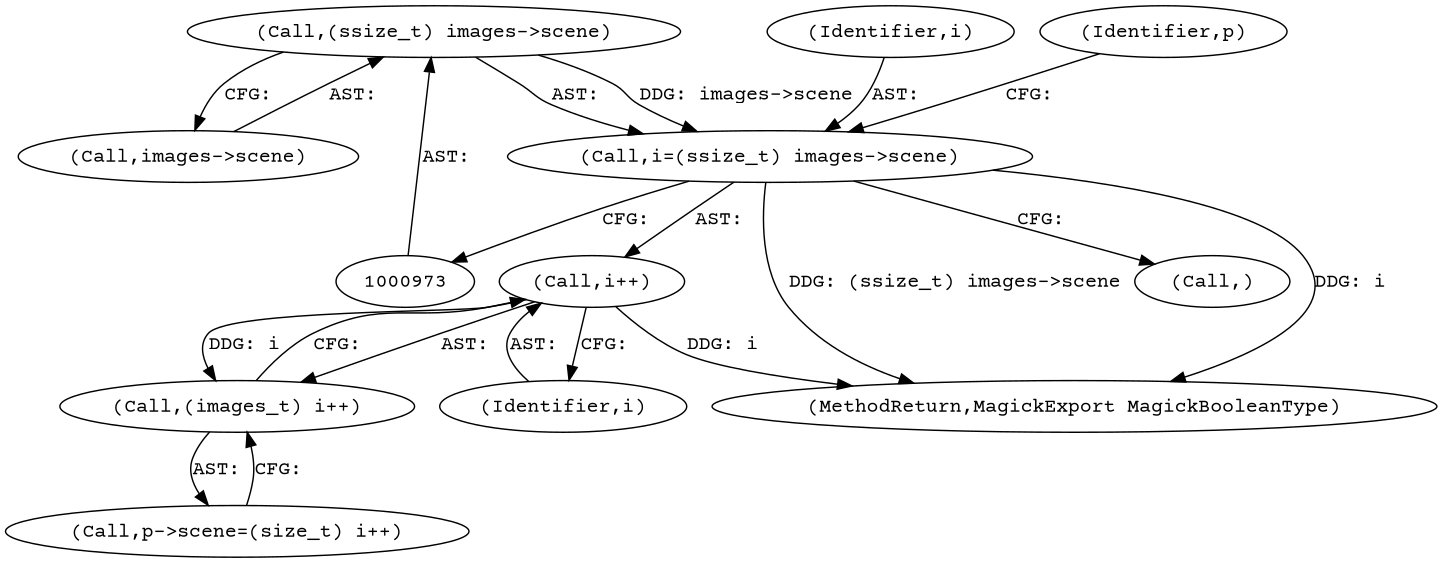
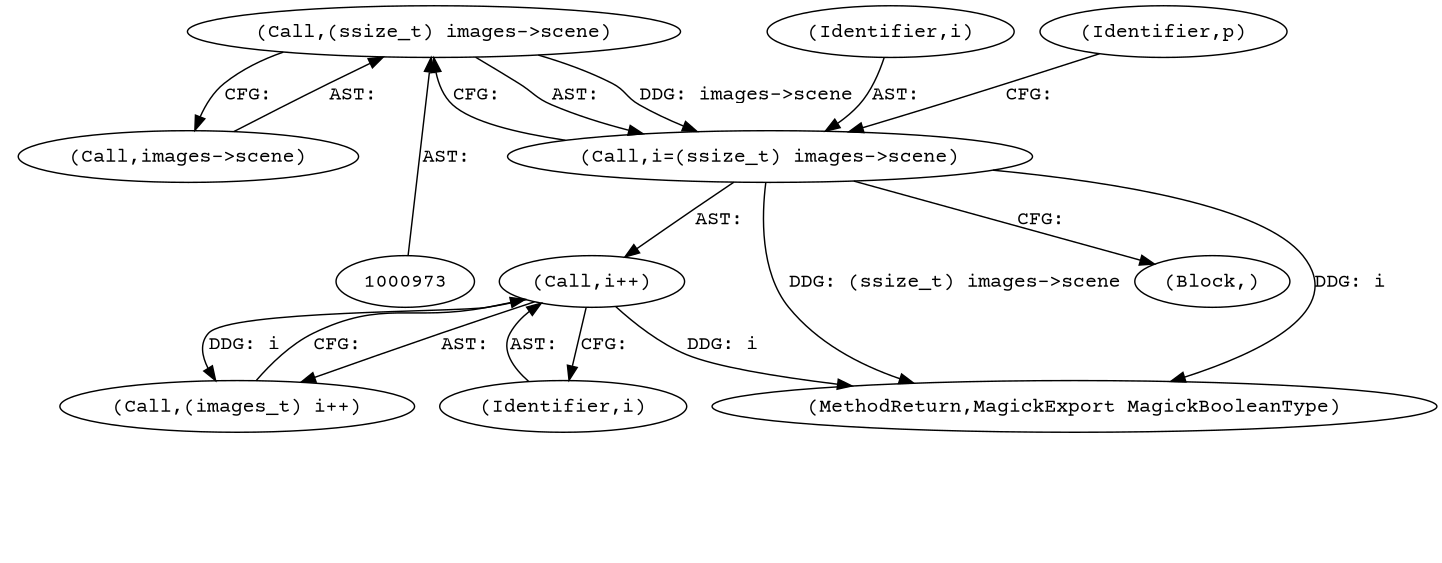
edge "(Call,i=(ssize_t) images->scene)" -> "1000973": now "(Call,i=(ssize_t) images->scene)" -> "(Call,(ssize_t) images->scene)"
node "(Call,)": label "(Call,)" -> "(Block,)"
node "(Call,p->scene=(size_t) i++)": removed
